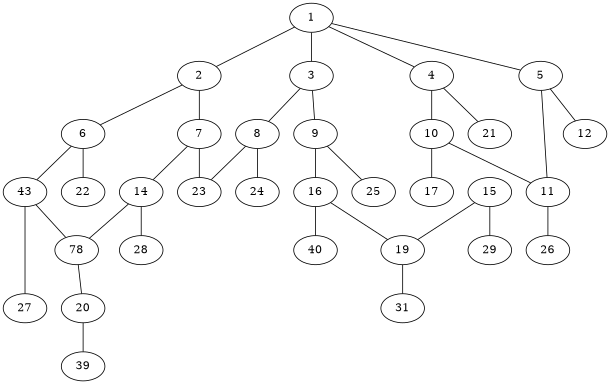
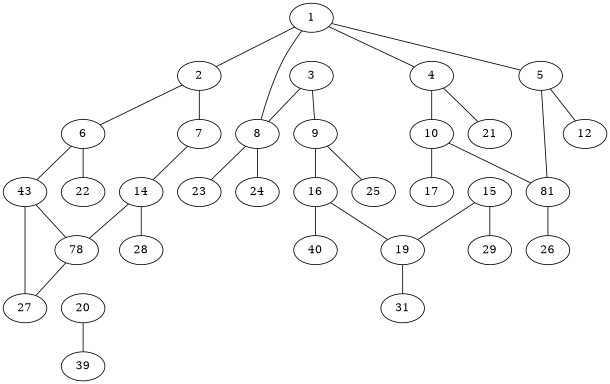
edge "1" -- "3": now "1" -- "8"
edge "7" -- "23": removed
node "11": label "11" -> "81"
edge "78" -- "20": now "78" -- "27"
